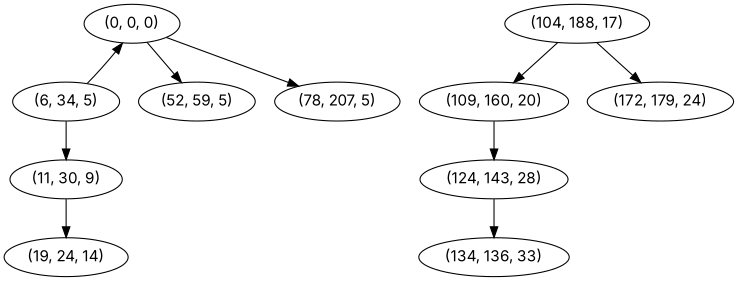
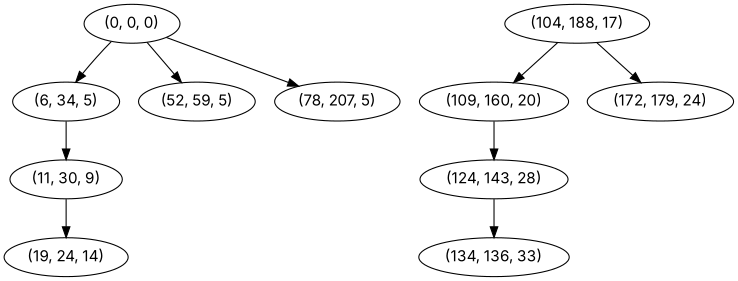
edge "(6, 34, 5)" -> "(0, 0, 0)": reversed
